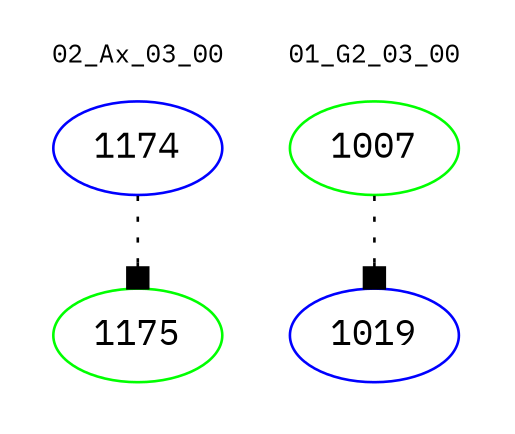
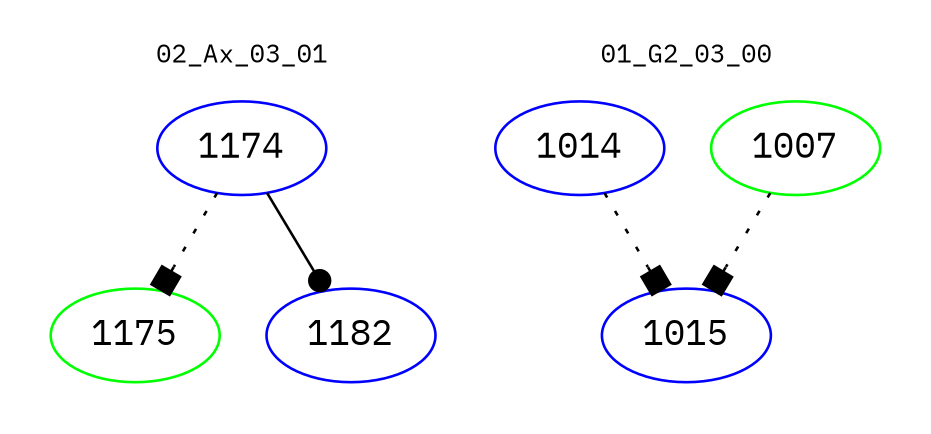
cluster "02_Ax_03_00": label "02_Ax_03_00" -> "02_Ax_03_01"
node "1014": added
node "1182": added
node "1019": label "1019" -> "1015"
